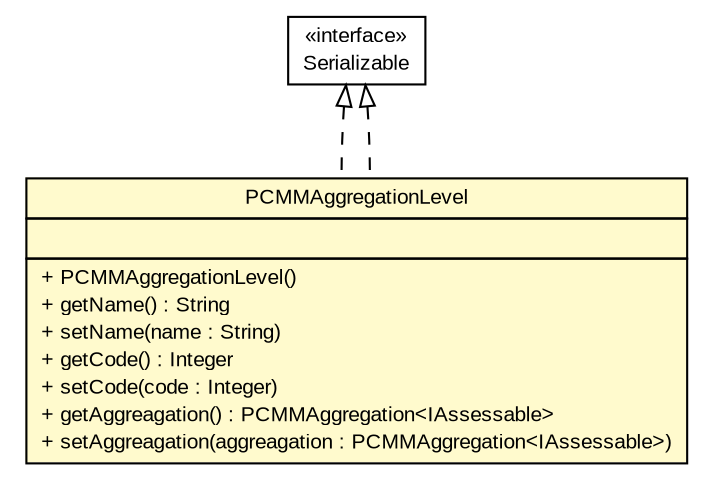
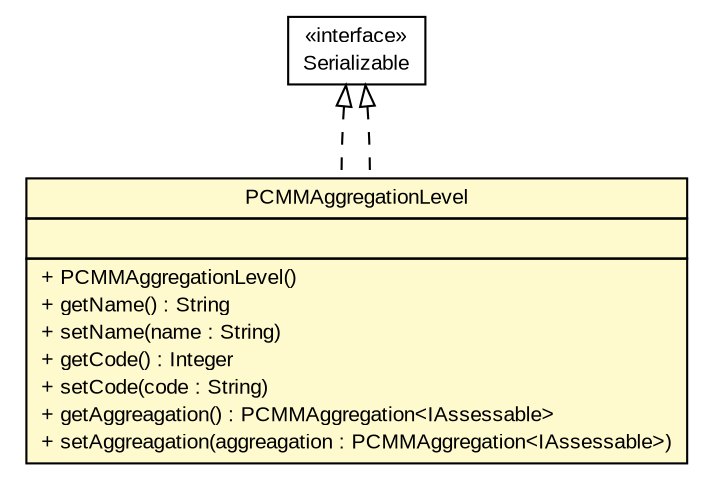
node "PCMMAggregationLevel": text "+ setCode(code : Integer)" -> "+ setCode(code : String)"
